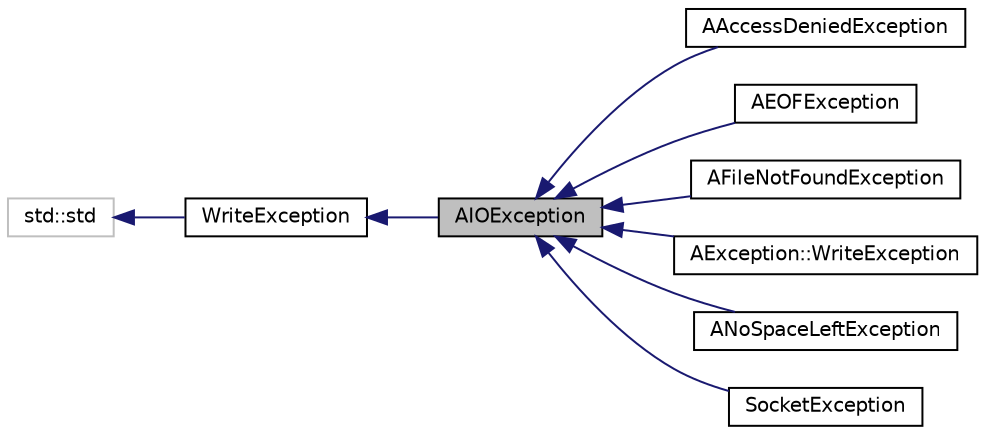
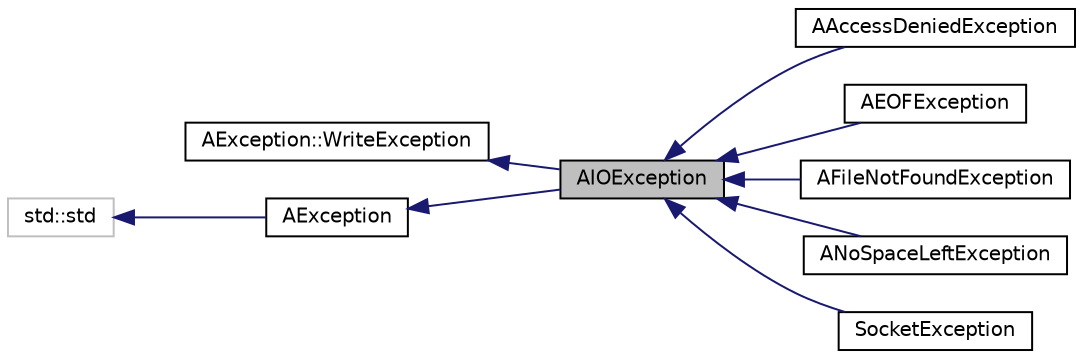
node "WriteException": label "WriteException" -> "AException"
edge "AException::WriteException" -> "AIOException": reversed
